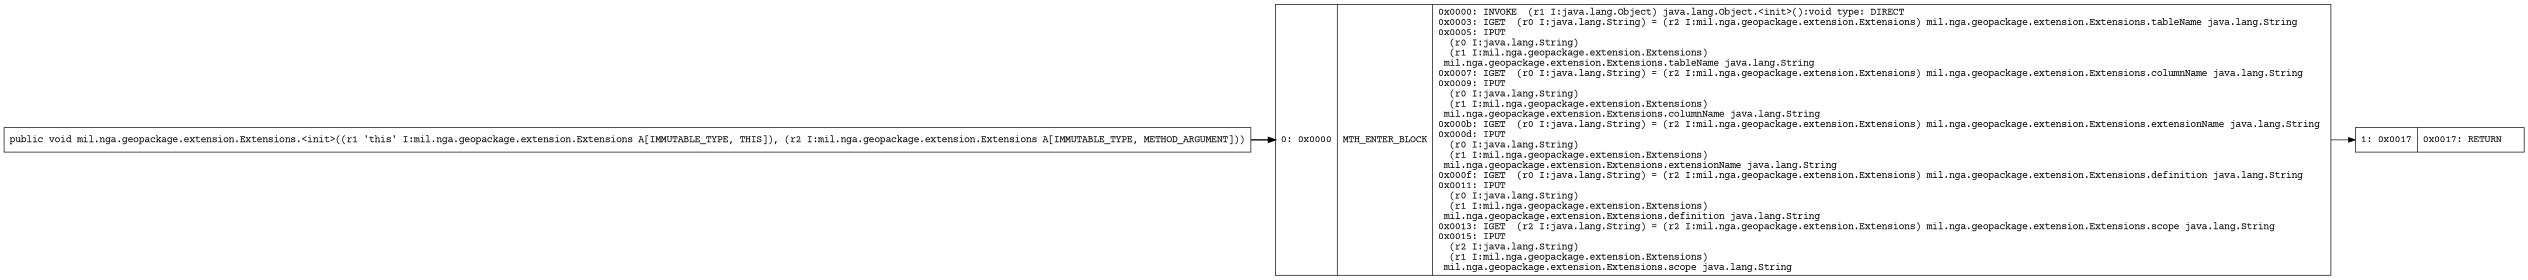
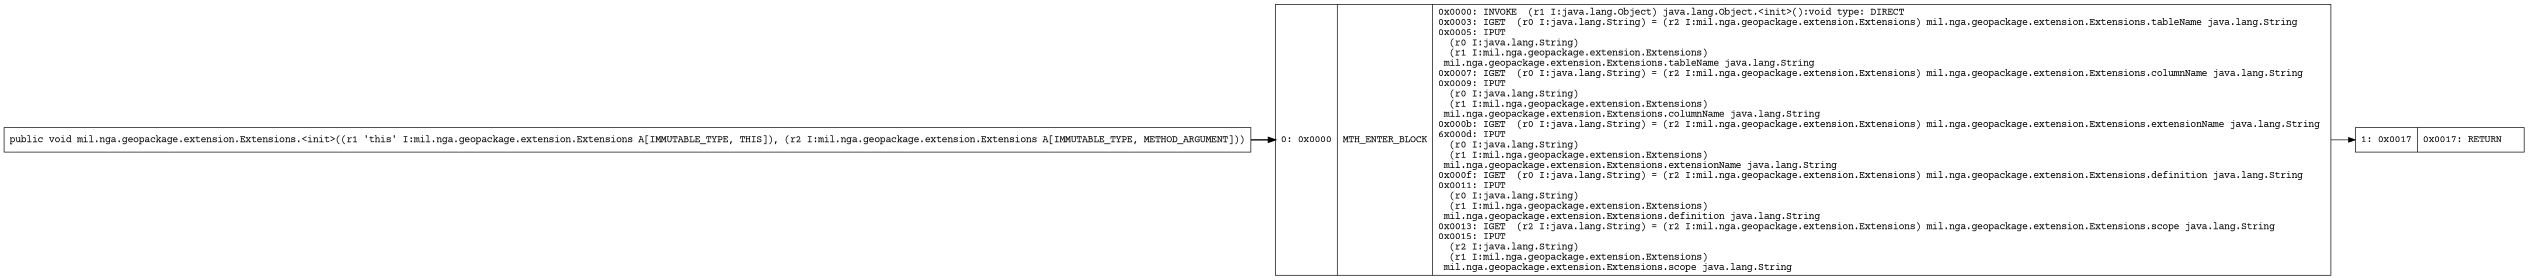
node "0: 0x0000": text "0x000d: IPUT" -> "6x000d: IPUT"
